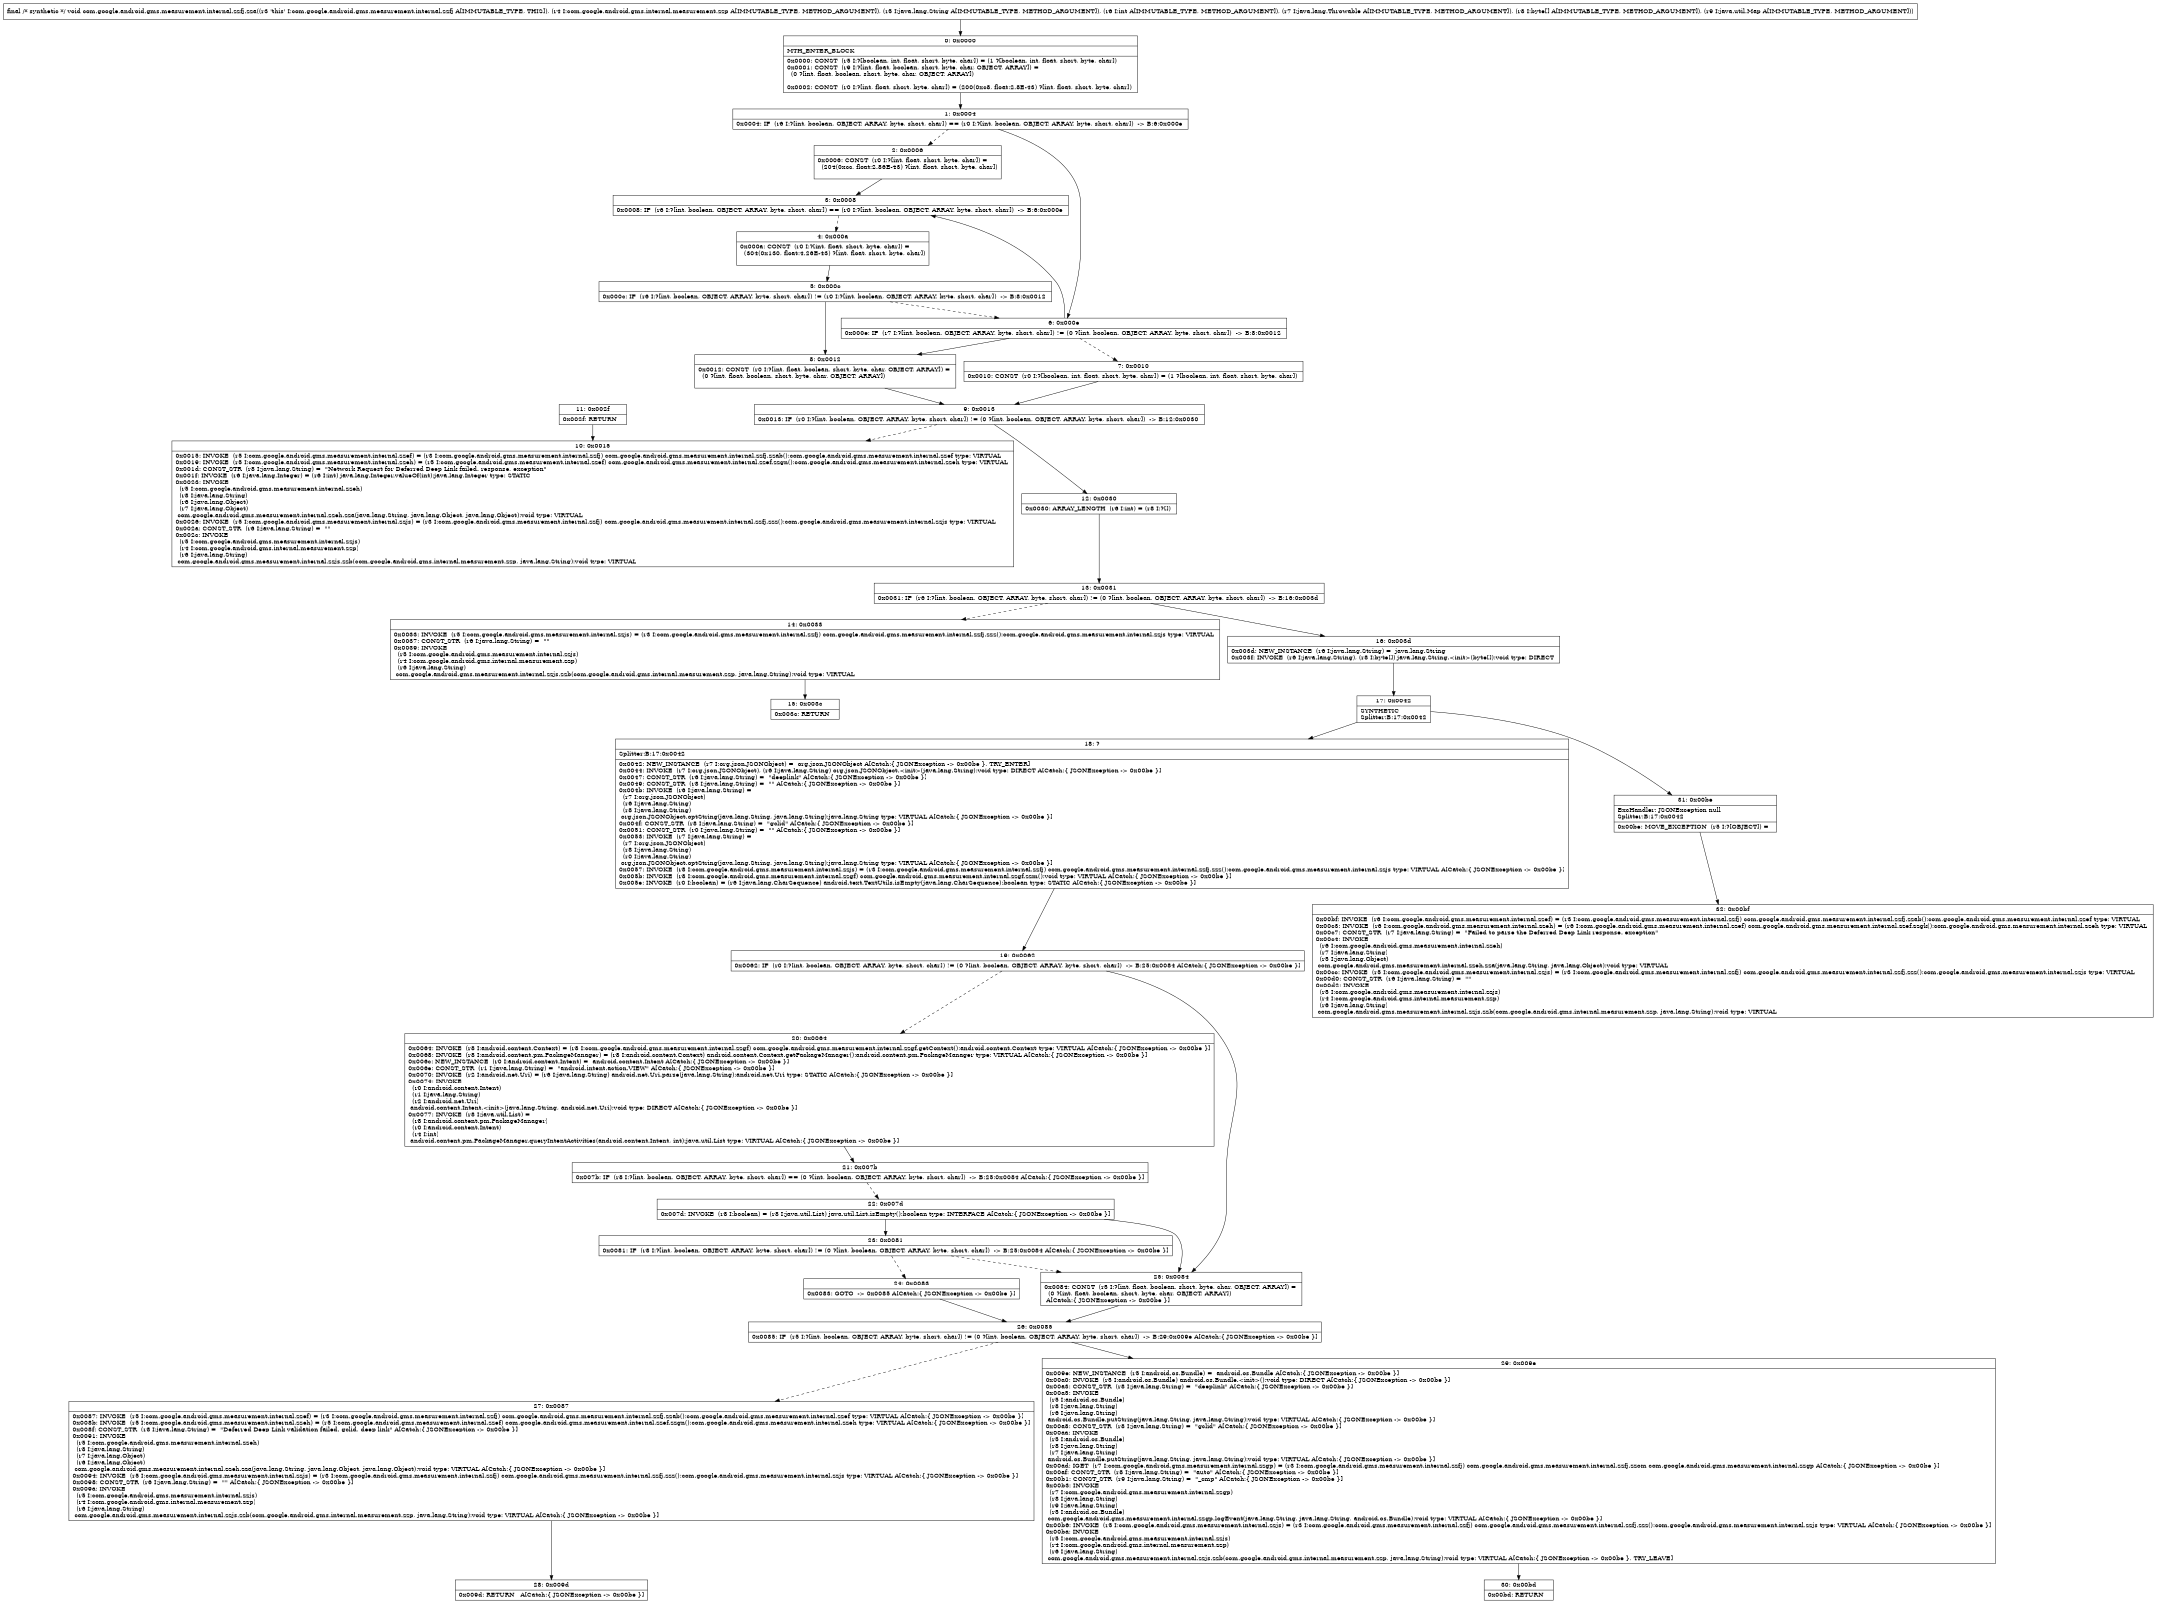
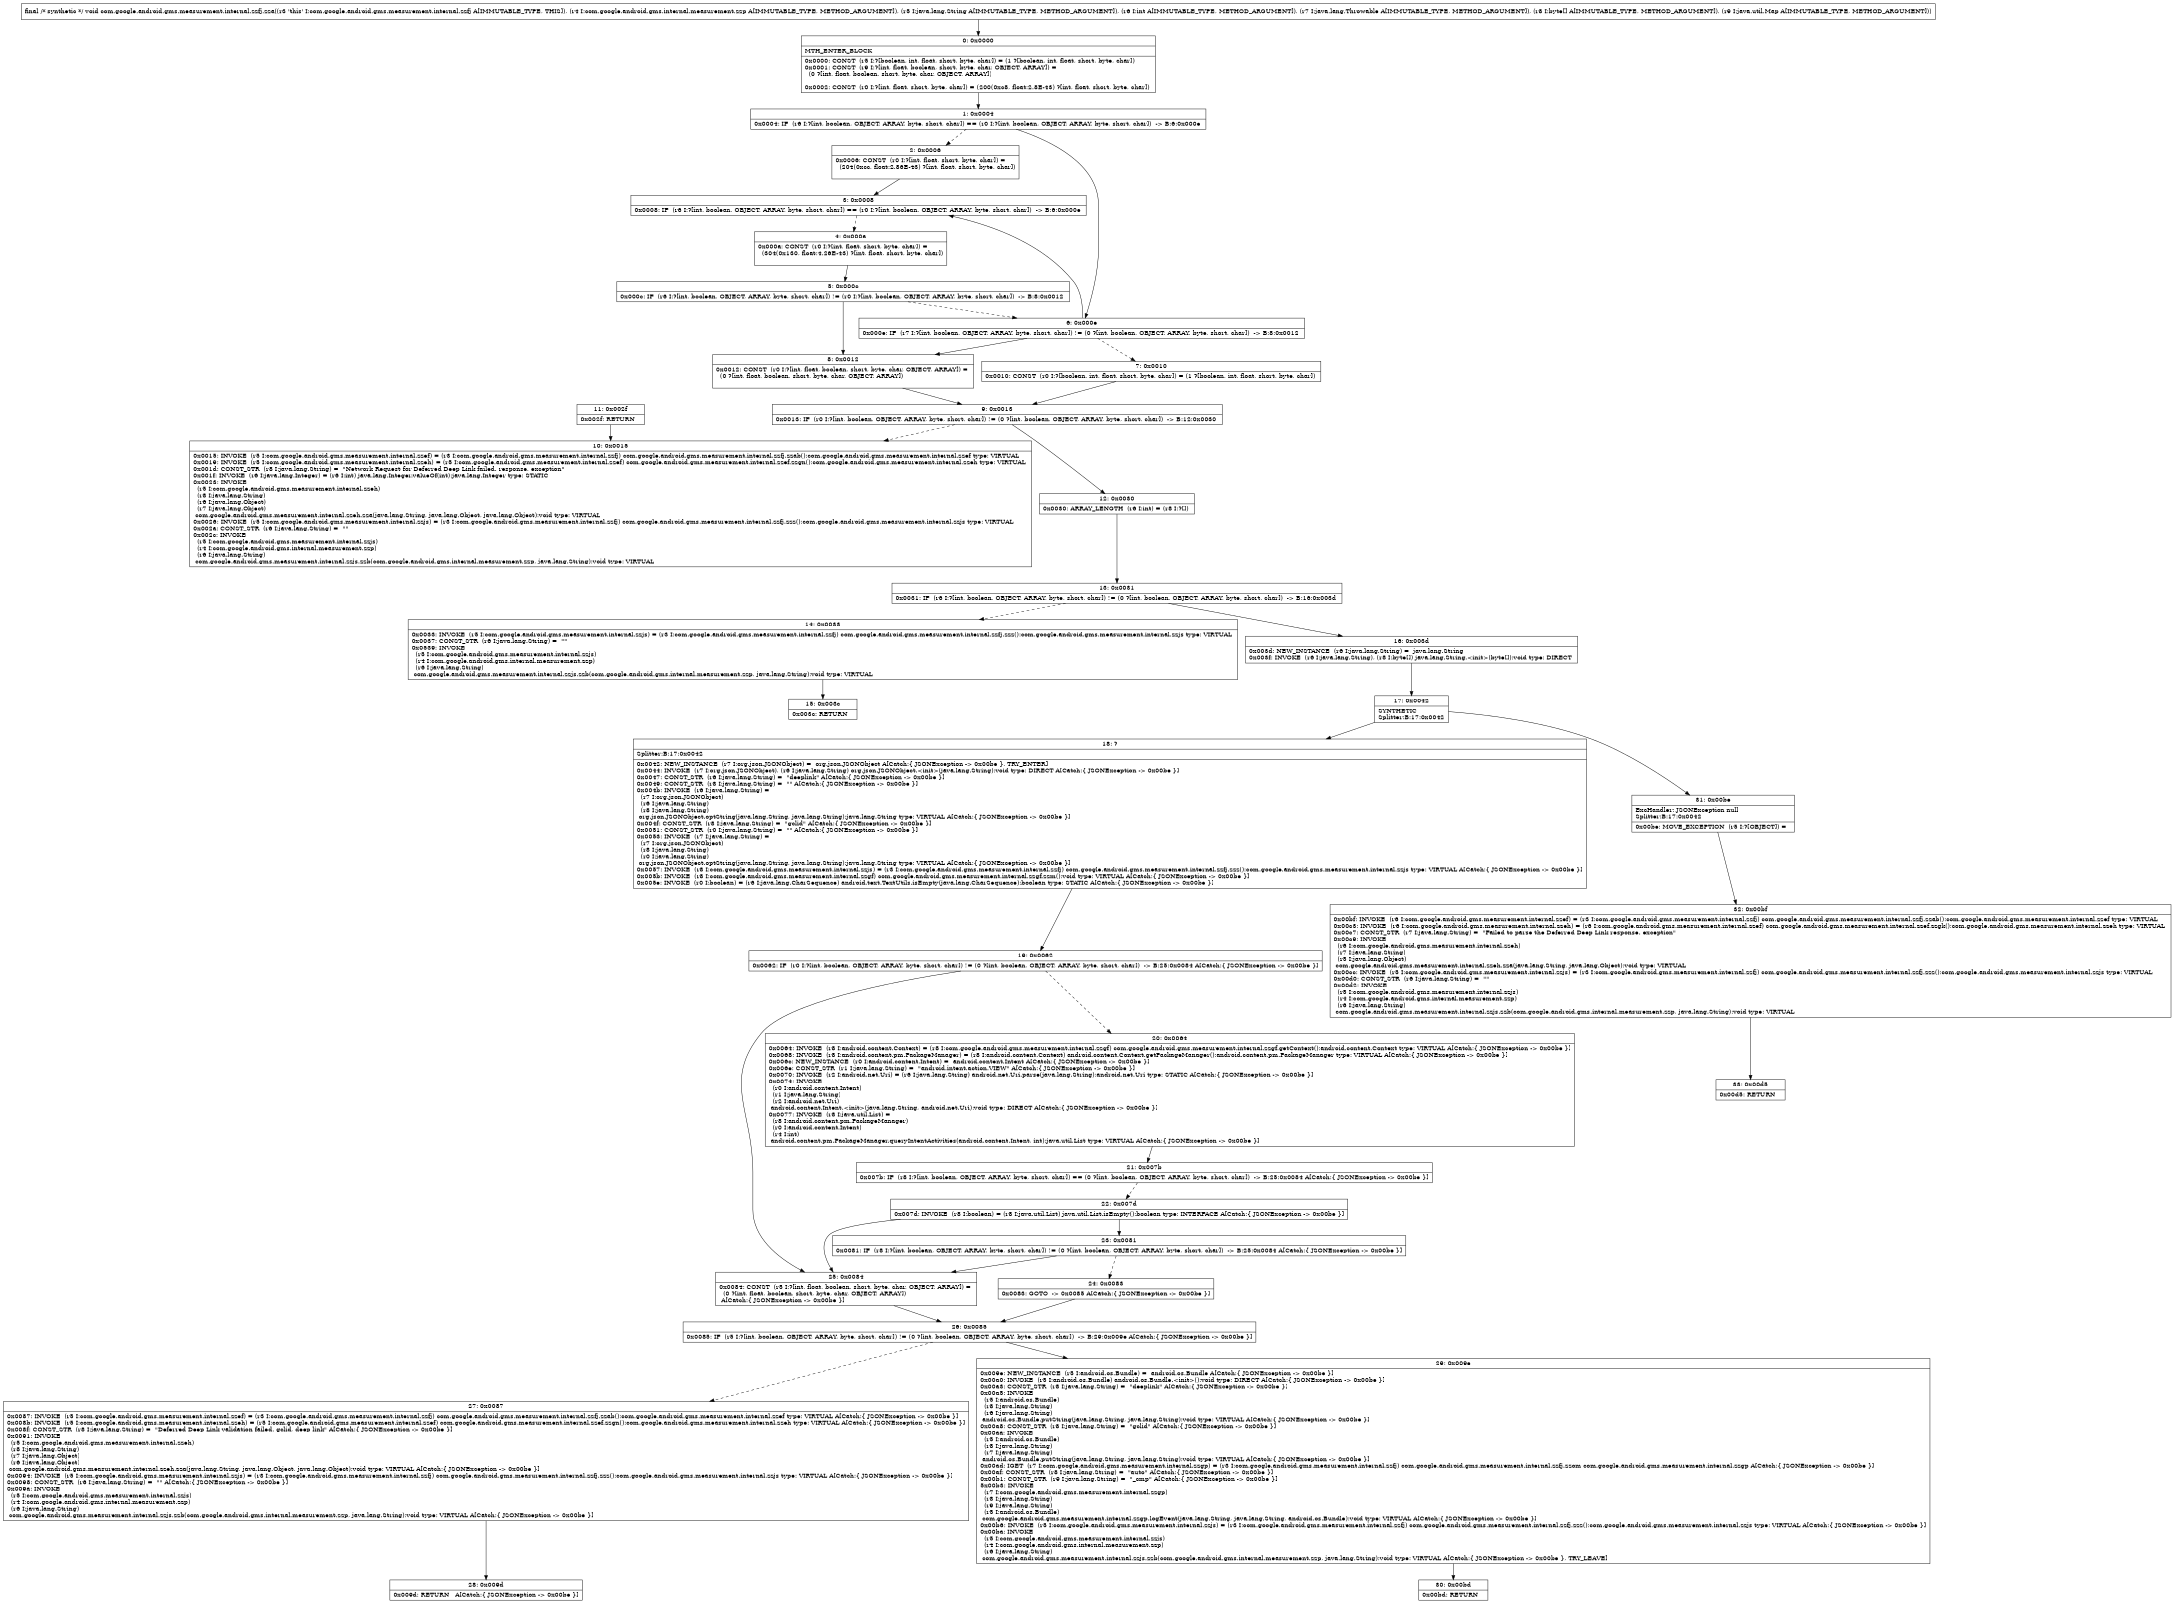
node "14: 0x0033": text "0x0039: INVOKE" -> "0x0539: INVOKE"
node "32: 0x00bf": text "0x00c4: INVOKE" -> "0x00c9: INVOKE"
node "33: 0x00d5": added
edge "23: 0x0081" -> "25: 0x0084": style dashed -> solid
